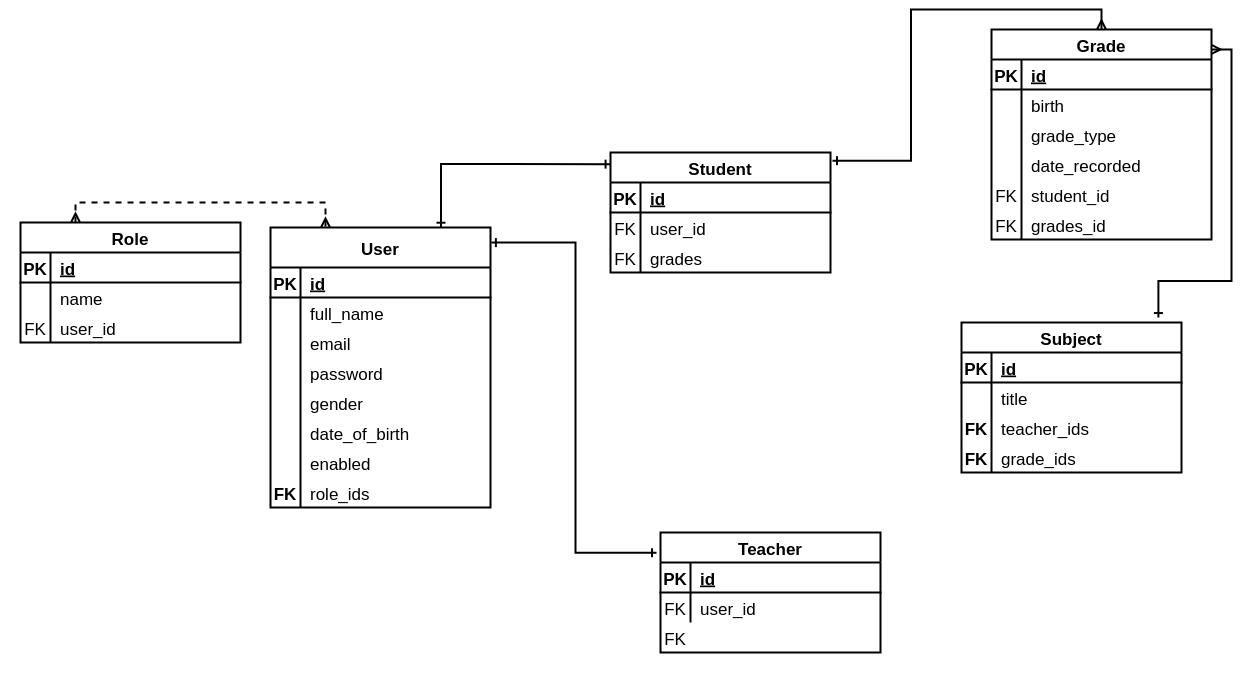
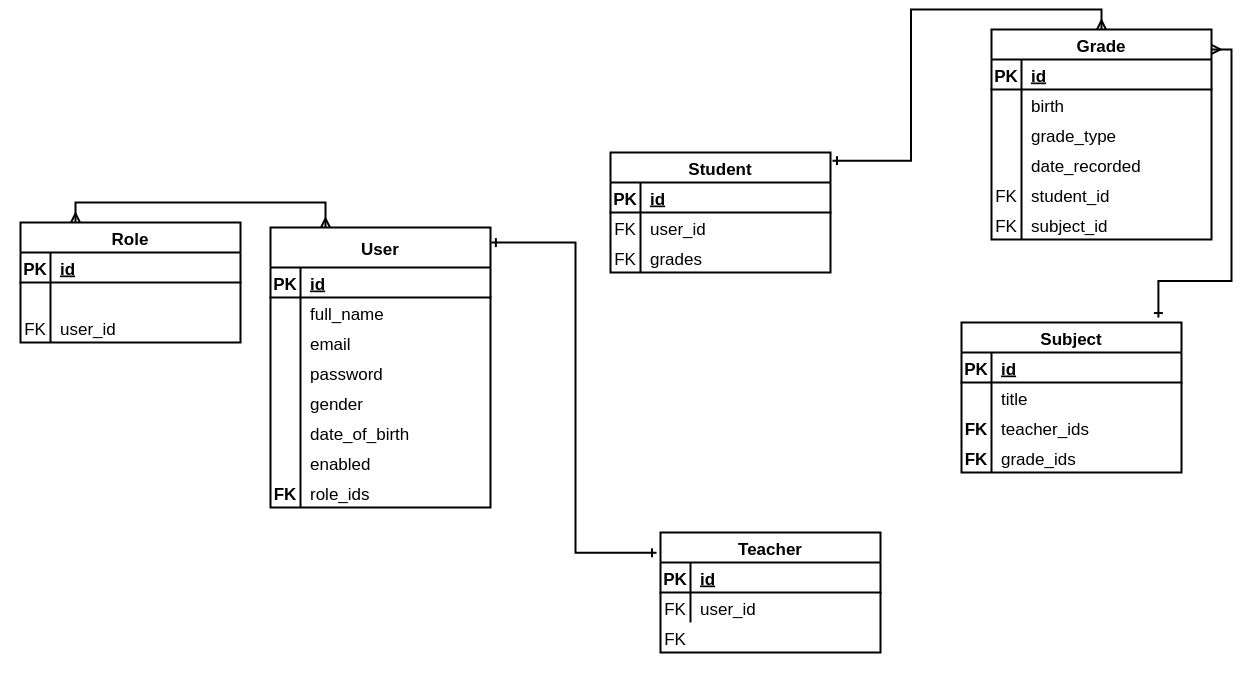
edge "Student" -- "User": removed
edge "Role" -- "User": style dashed -> solid
node "grades_id": label "grades_id" -> "subject_id"
node "name": removed
